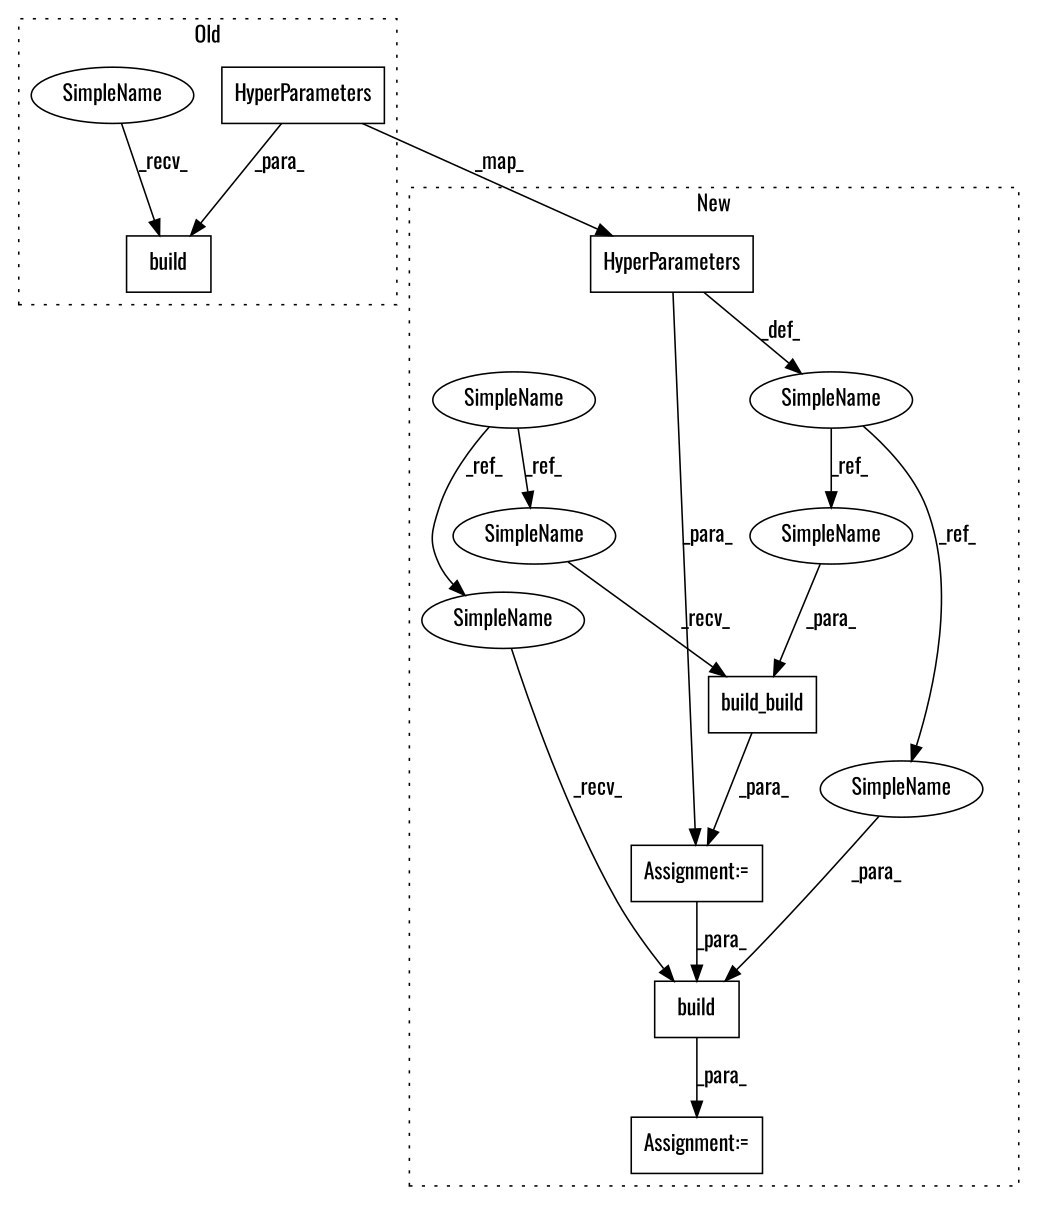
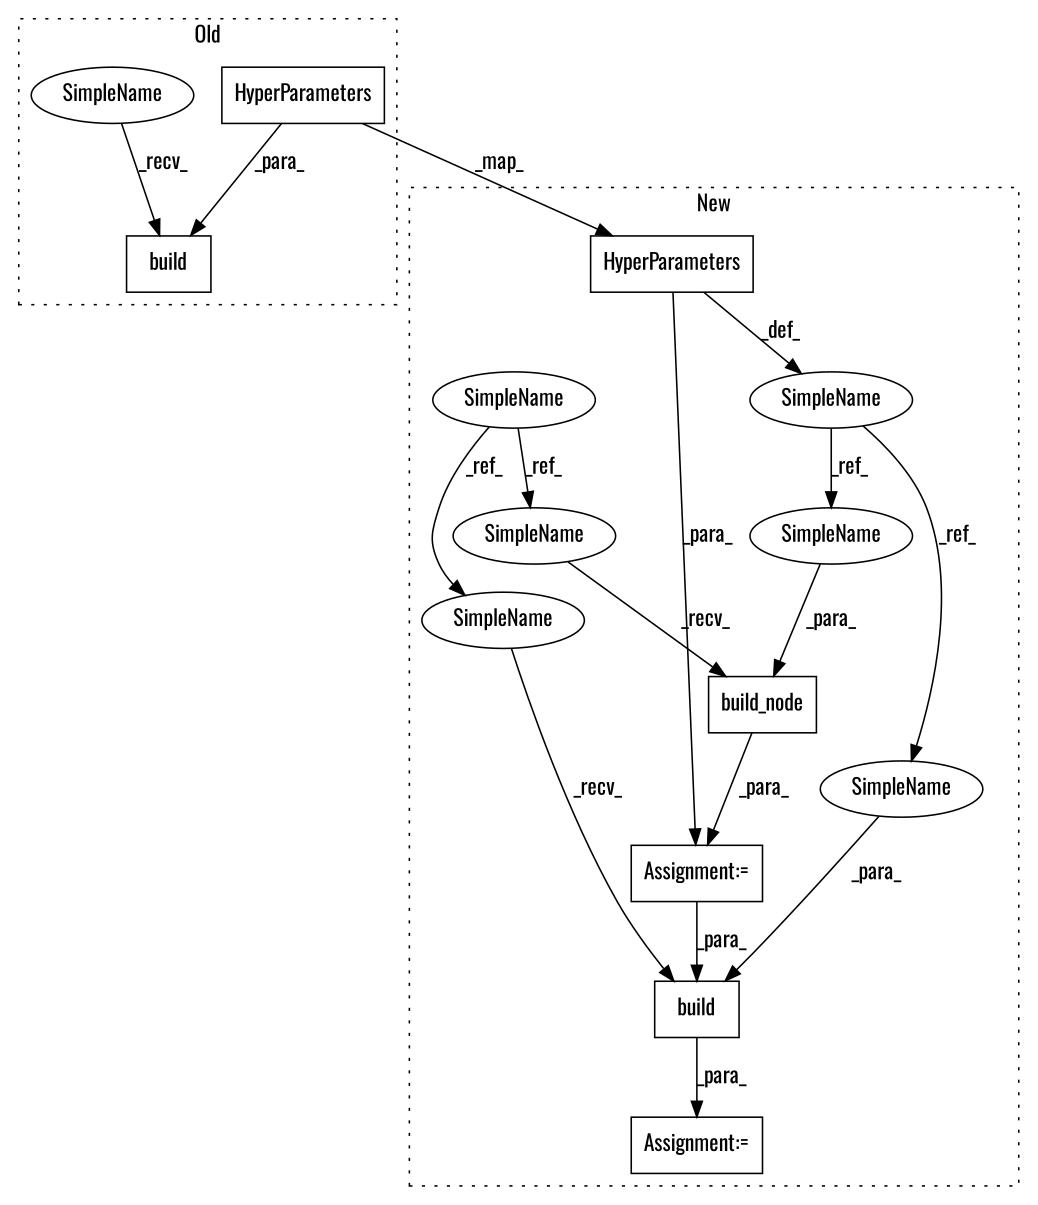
node "build_build": label "build_build" -> "build_node"
